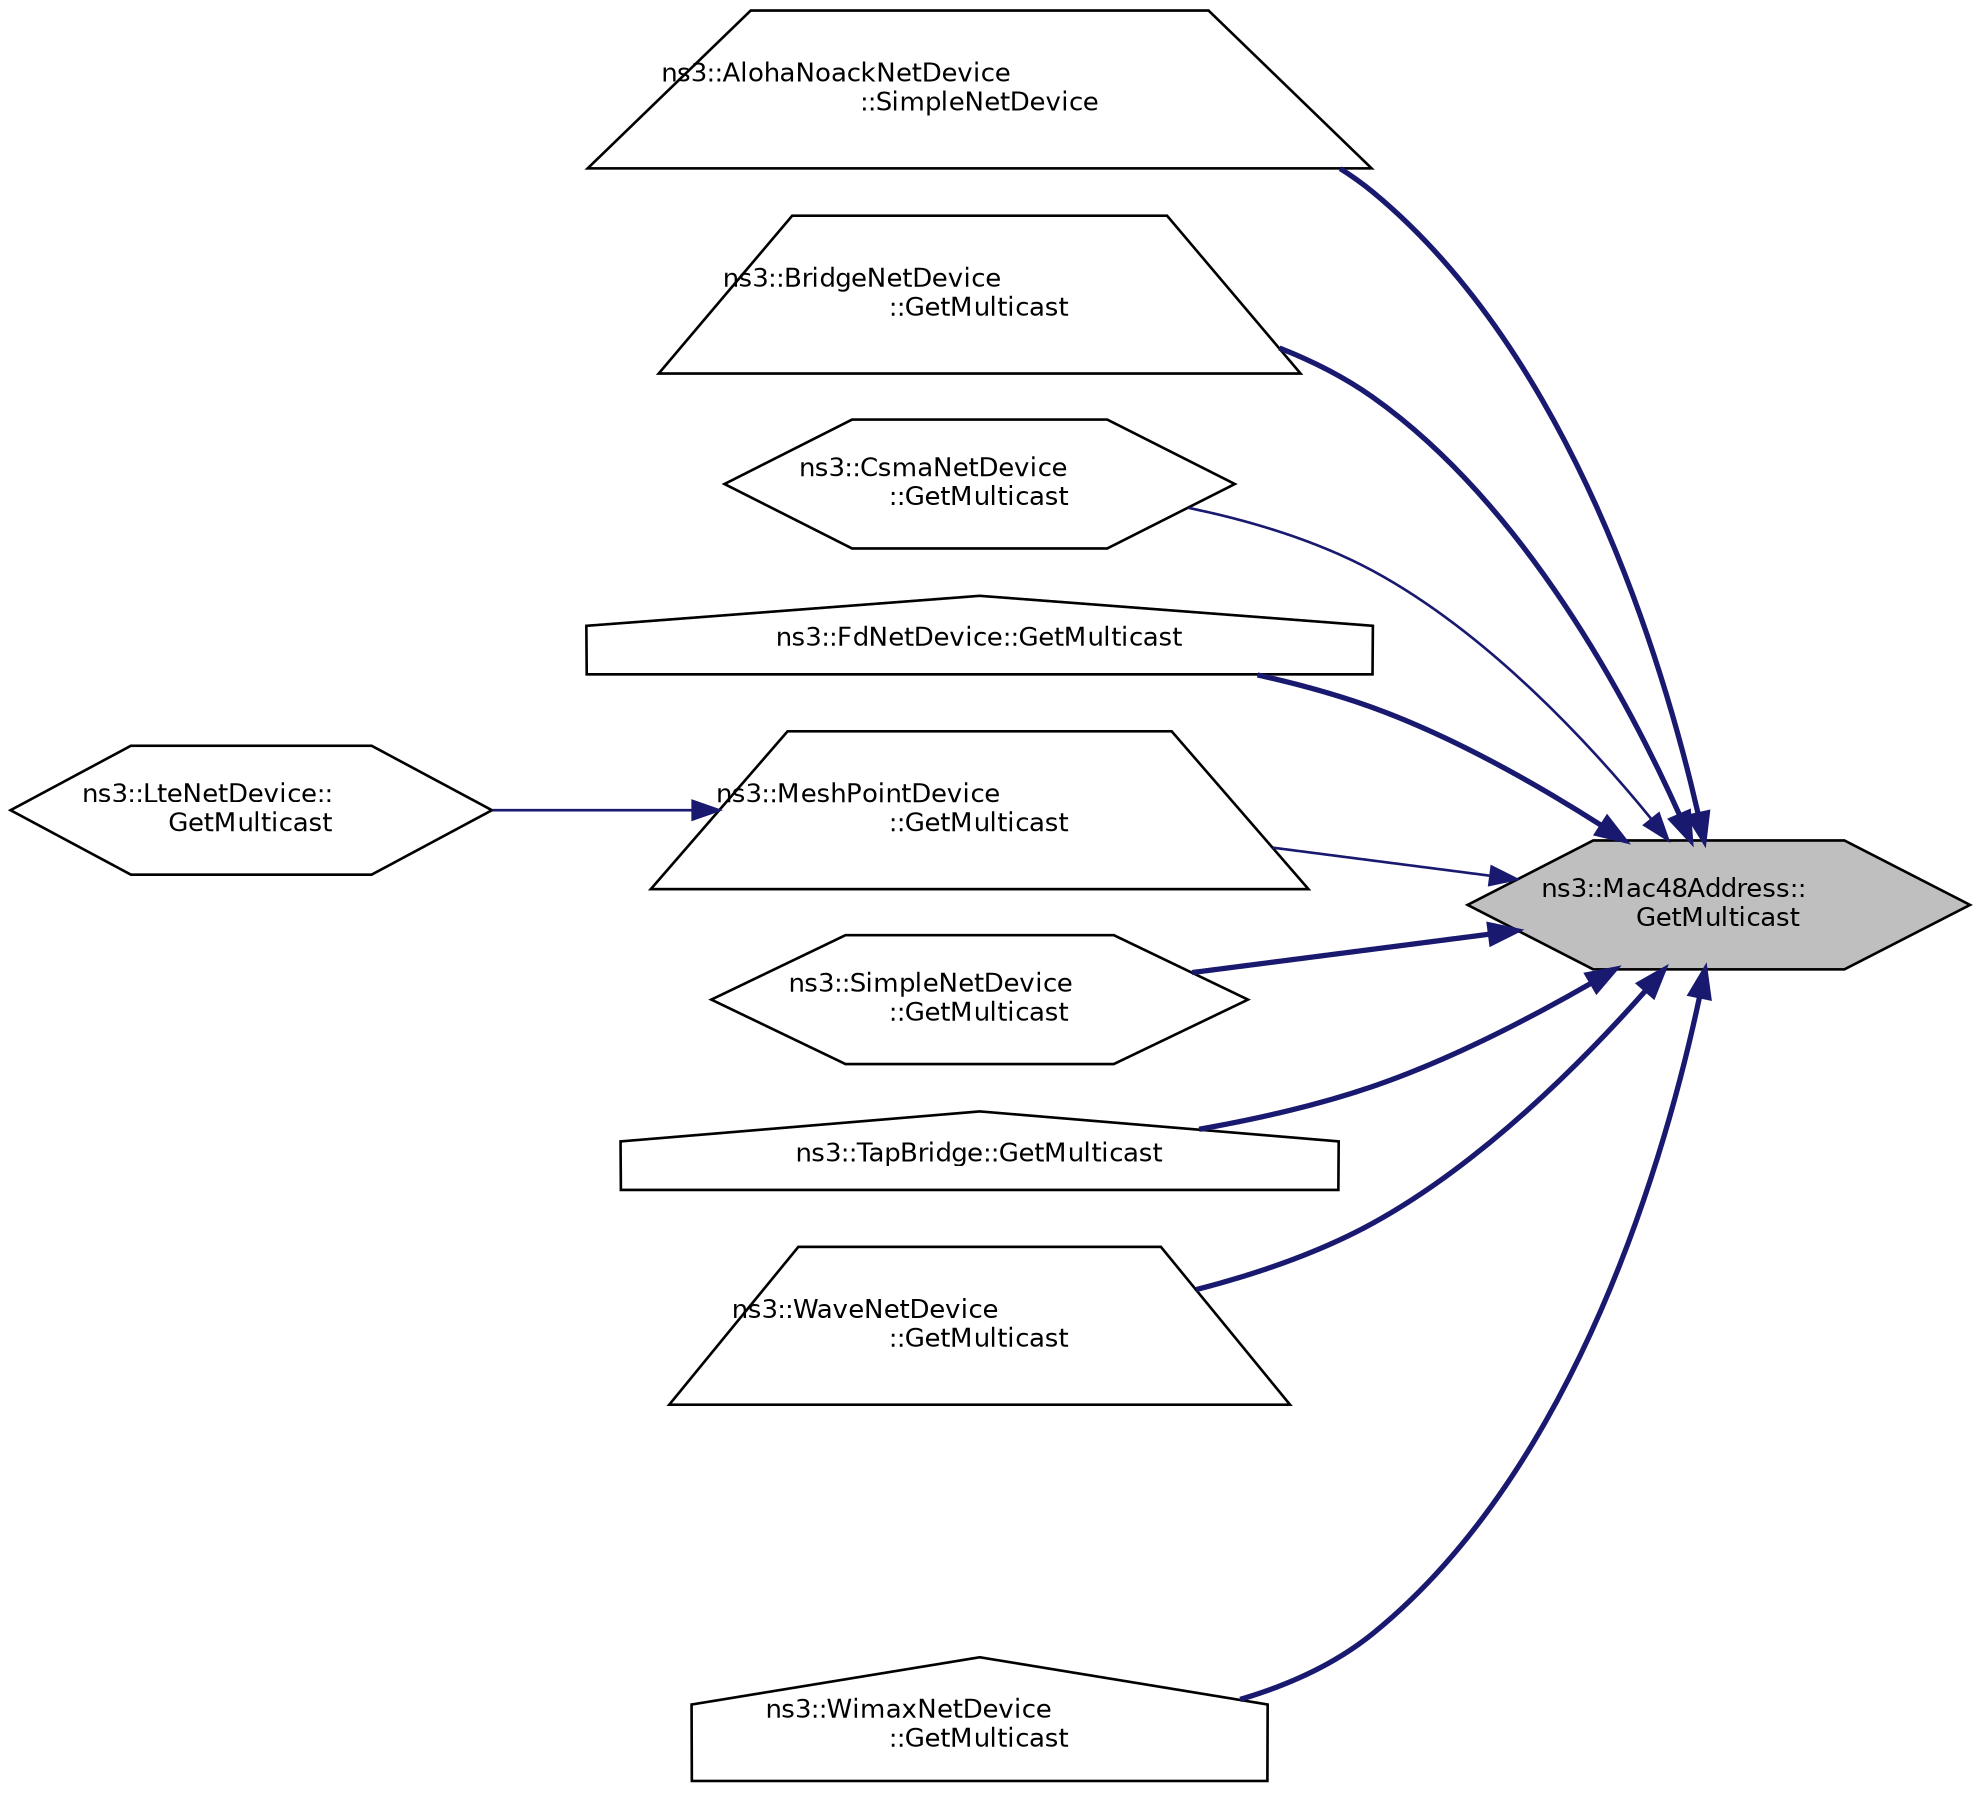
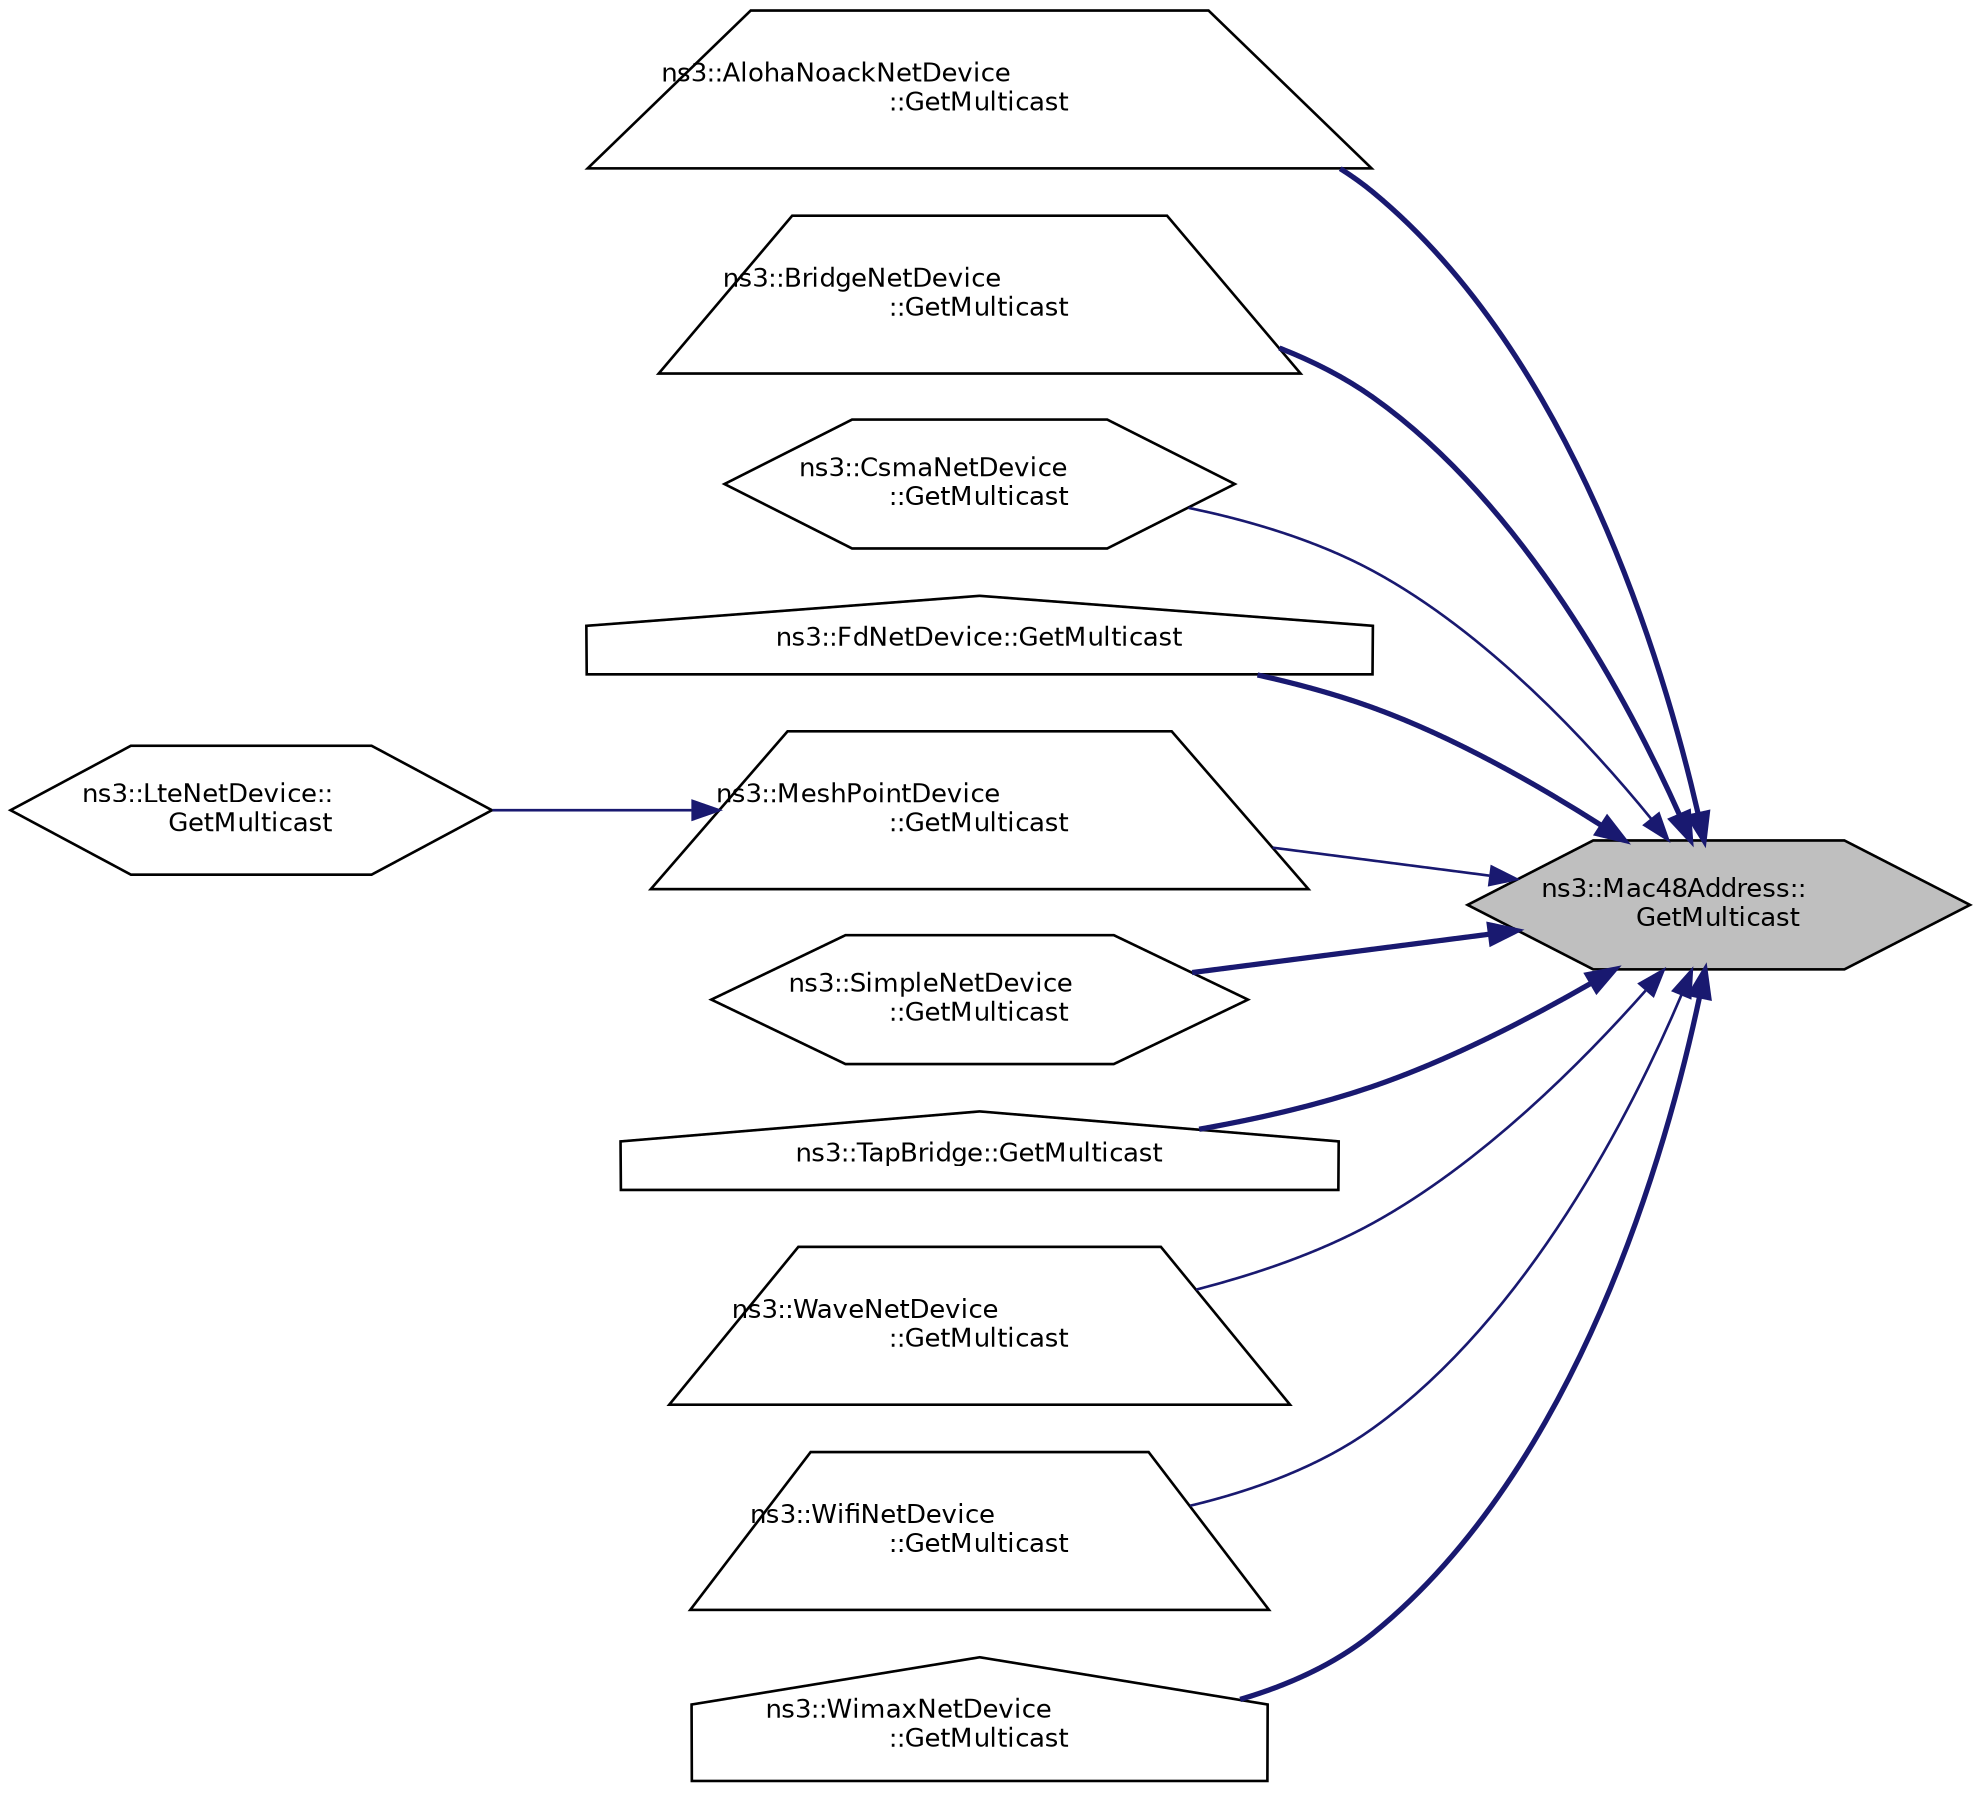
node "ns3::AlohaNoackNetDevice ::SimpleNetDevice": label "ns3::AlohaNoackNetDevice ::SimpleNetDevice" -> "ns3::AlohaNoackNetDevice ::GetMulticast"
edge "ns3::WaveNetDevice ::GetMulticast" -> "ns3::Mac48Address:: GetMulticast": style bold -> solid
node "ns3::WifiNetDevice ::GetMulticast": added
